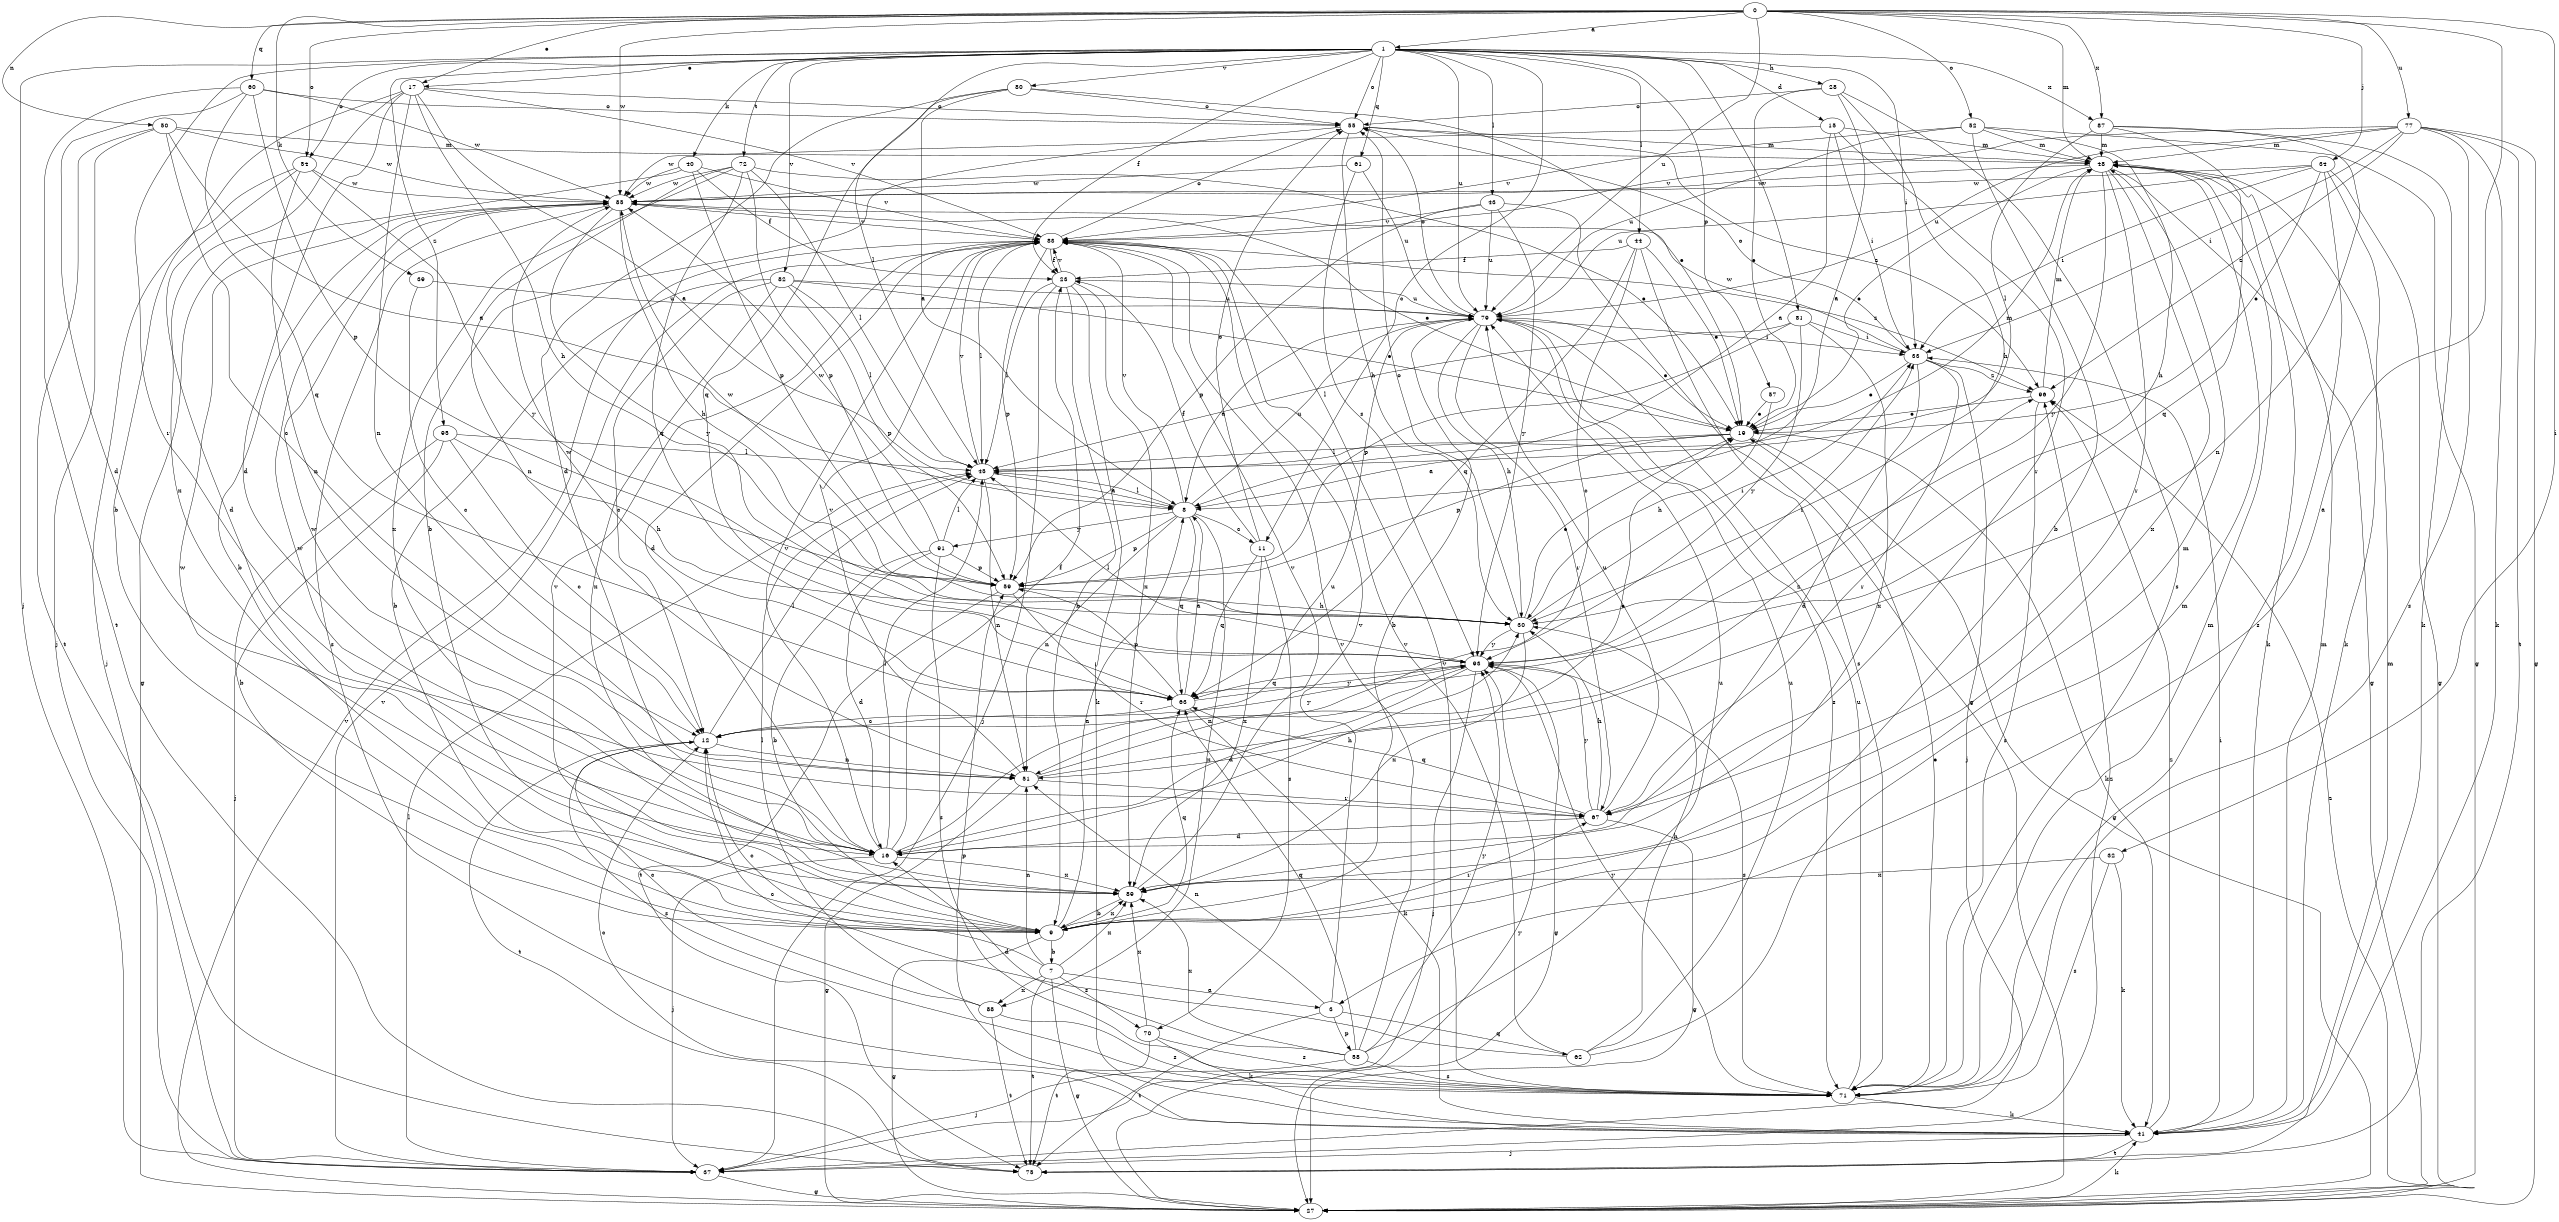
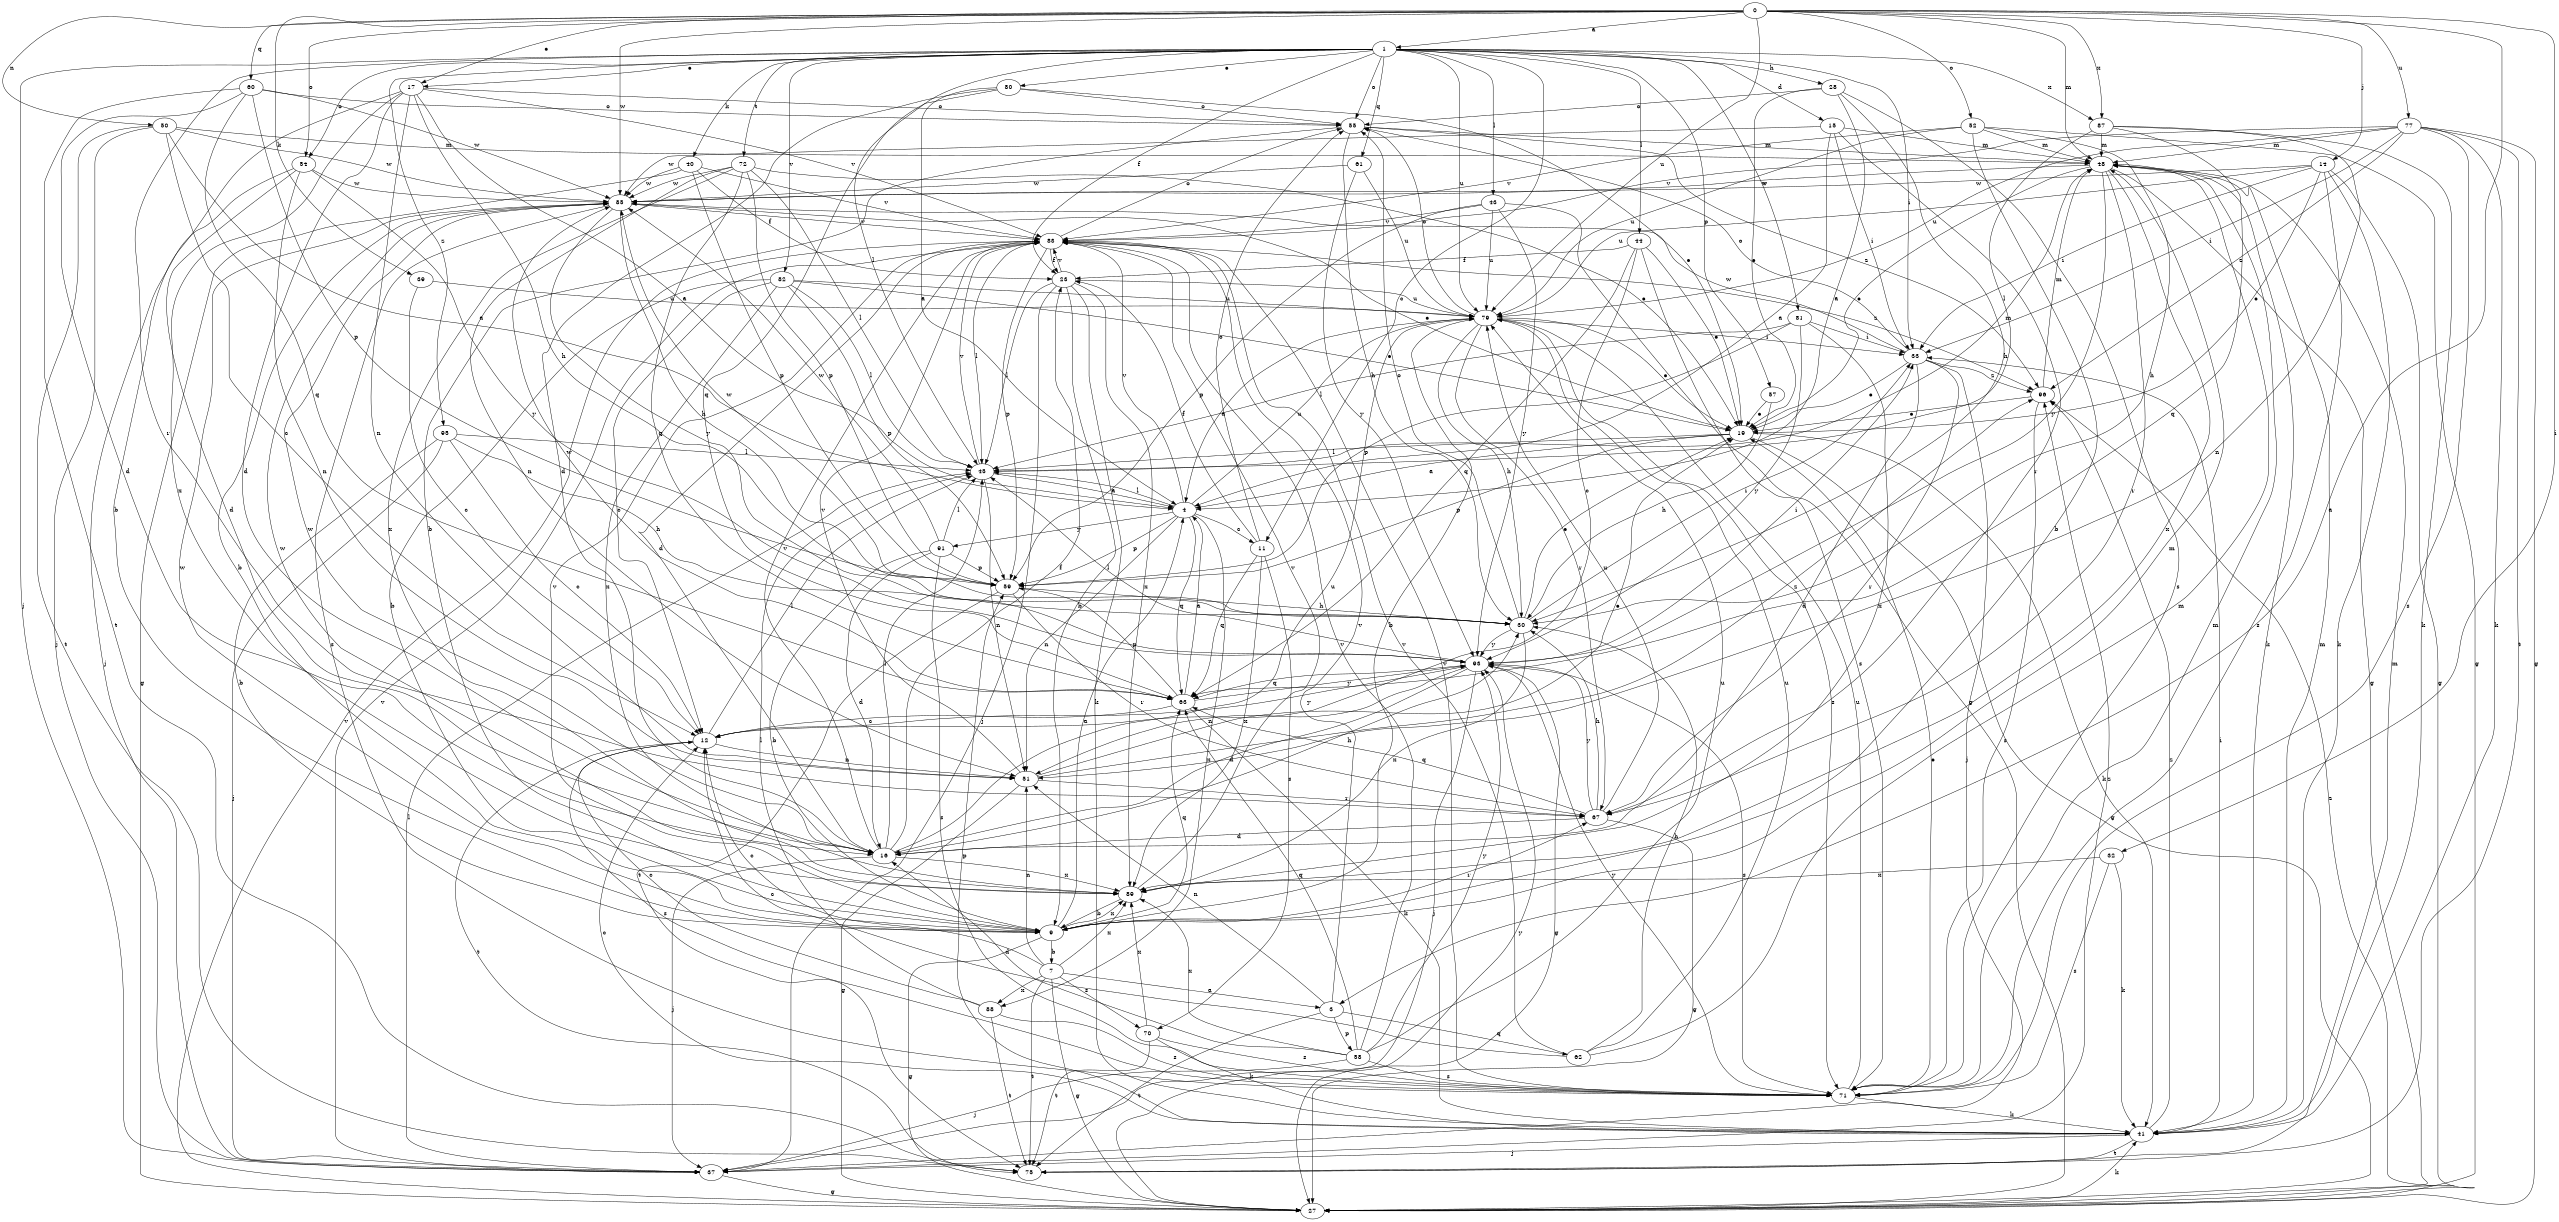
edge "1" -> "80": label "v" -> "e"
node "34": label "34" -> "14"
edge "61" -> "93": label "s" -> "y"
node "8": label "8" -> "4"
